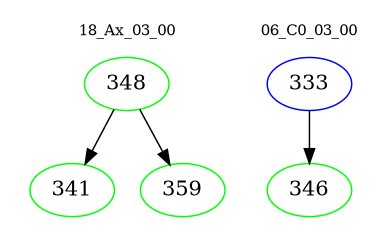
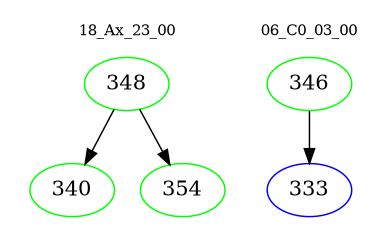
cluster "18_Ax_03_00": label "18_Ax_03_00" -> "18_Ax_23_00"
edge "333" -> "346": reversed
node "341": label "341" -> "340"
node "359": label "359" -> "354"
